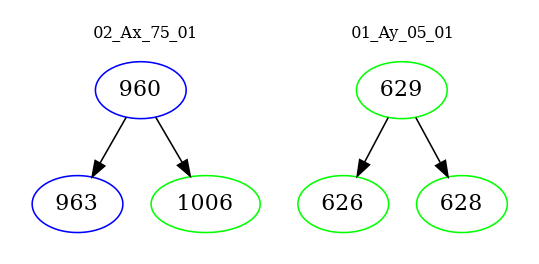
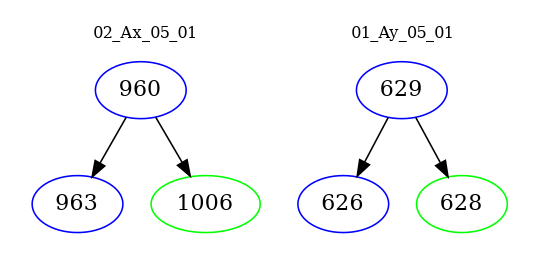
cluster "02_Ax_75_01": label "02_Ax_75_01" -> "02_Ax_05_01"
node "629": color green -> blue
node "626": color green -> blue
